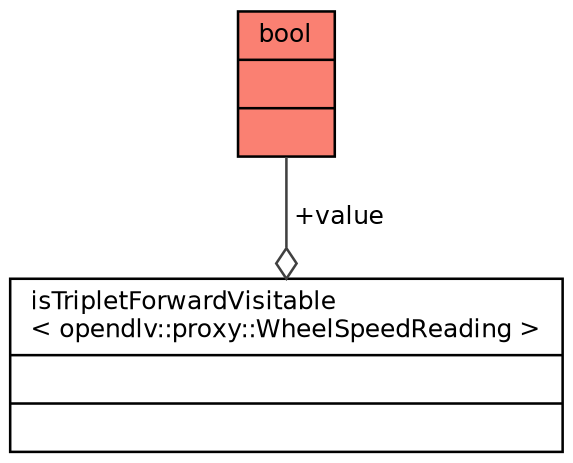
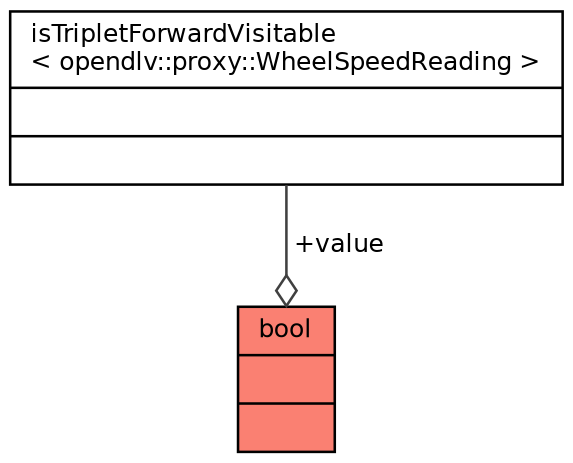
edge "bool" -> "isTripletForwardVisitable": reversed
